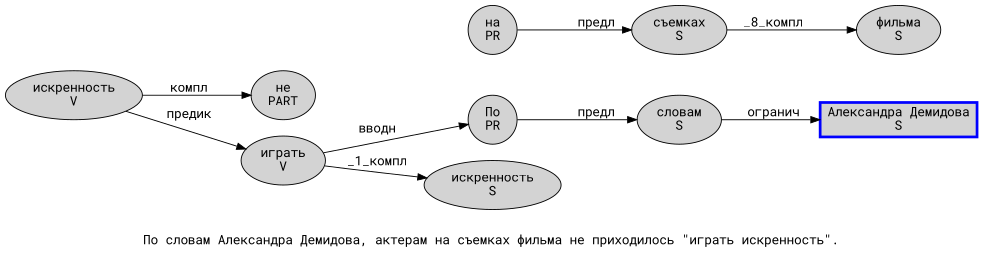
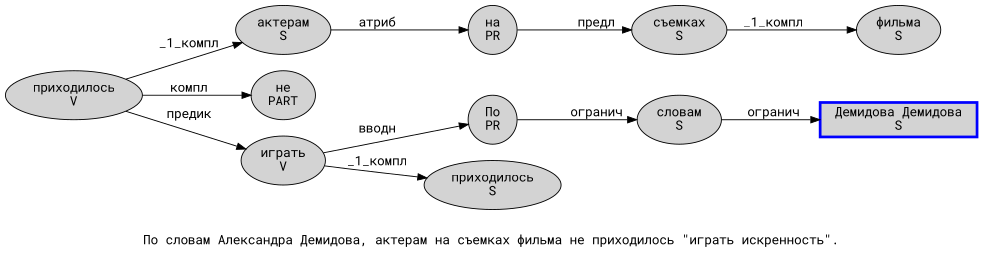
edge "съемках S" -> "фильма S": label "_8_компл" -> "_1_компл"
node "актерам S": added
node "искренность V": label "искренность V" -> "приходилось V"
edge "По PR" -> "словам S": label "предл" -> "огранич"
node "Александра Демидова S": label "Александра Демидова S" -> "Демидова Демидова S"
node "искренность S": label "искренность S" -> "приходилось S"
